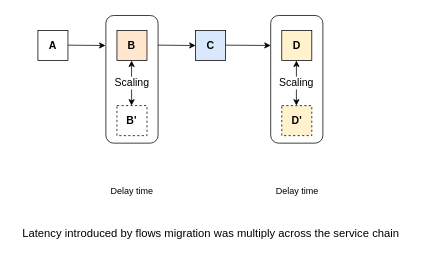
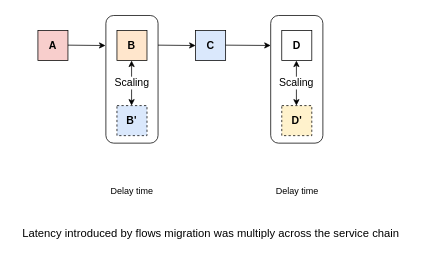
node "A": fillcolor #ffffff -> #f8cecc
node "D": fillcolor #fff2cc -> #ffffff
node "B'": fillcolor #ffffff -> #dae8fc
